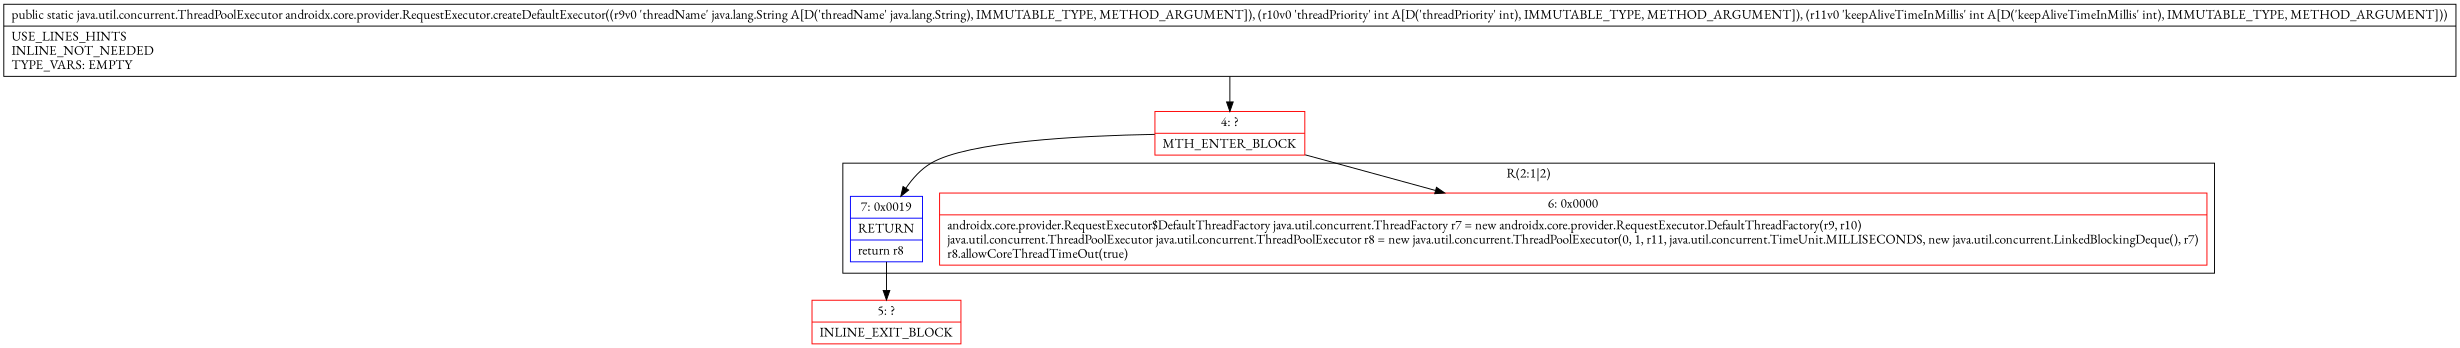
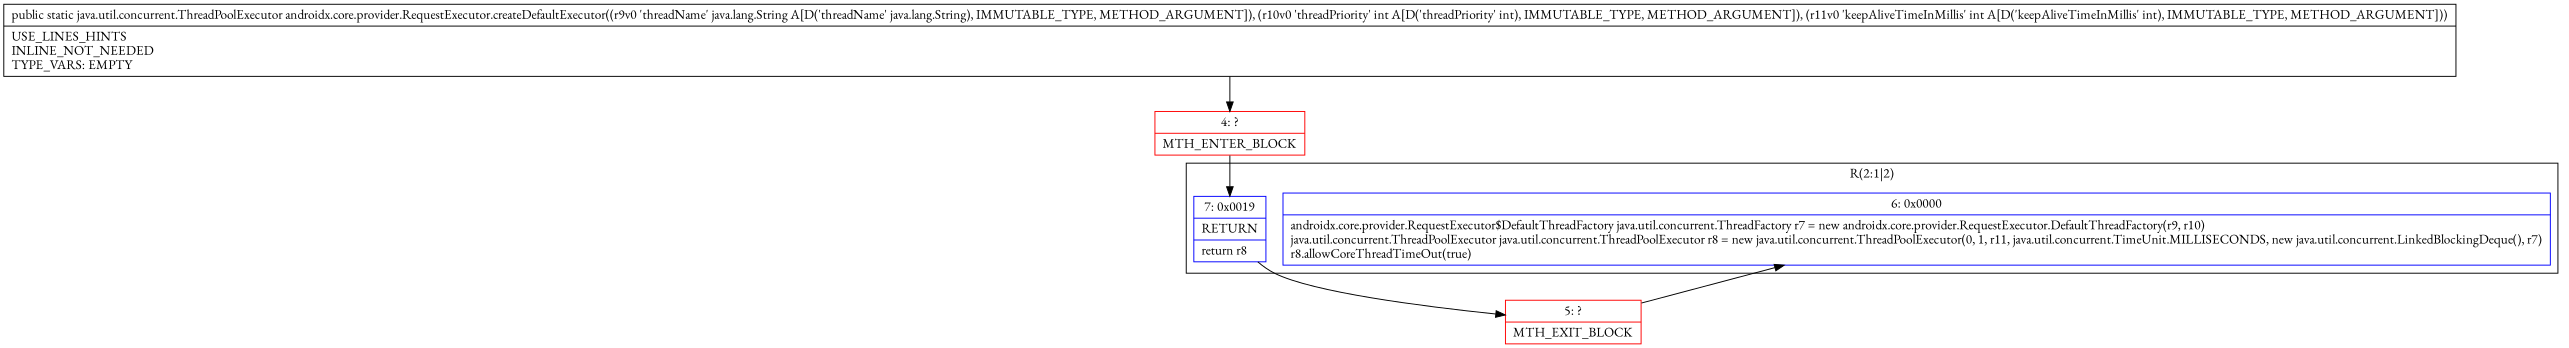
edge "4: ?" -> "6: 0x0000": now "5: ?" -> "6: 0x0000"
node "6: 0x0000": color red -> blue
node "5: ?": text "INLINE_EXIT_BLOCK" -> "MTH_EXIT_BLOCK"
